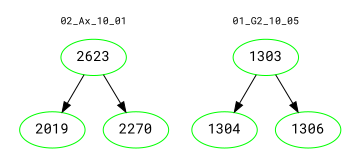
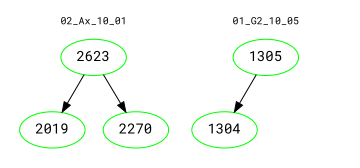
node "1303": label "1303" -> "1305"
node "1306": removed
